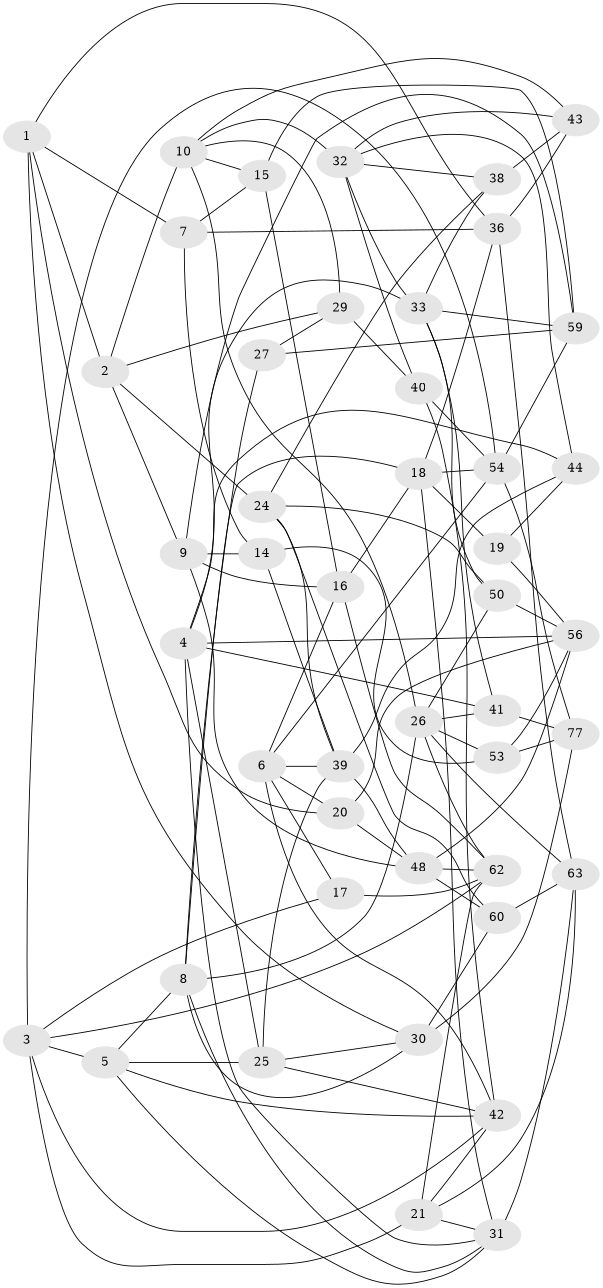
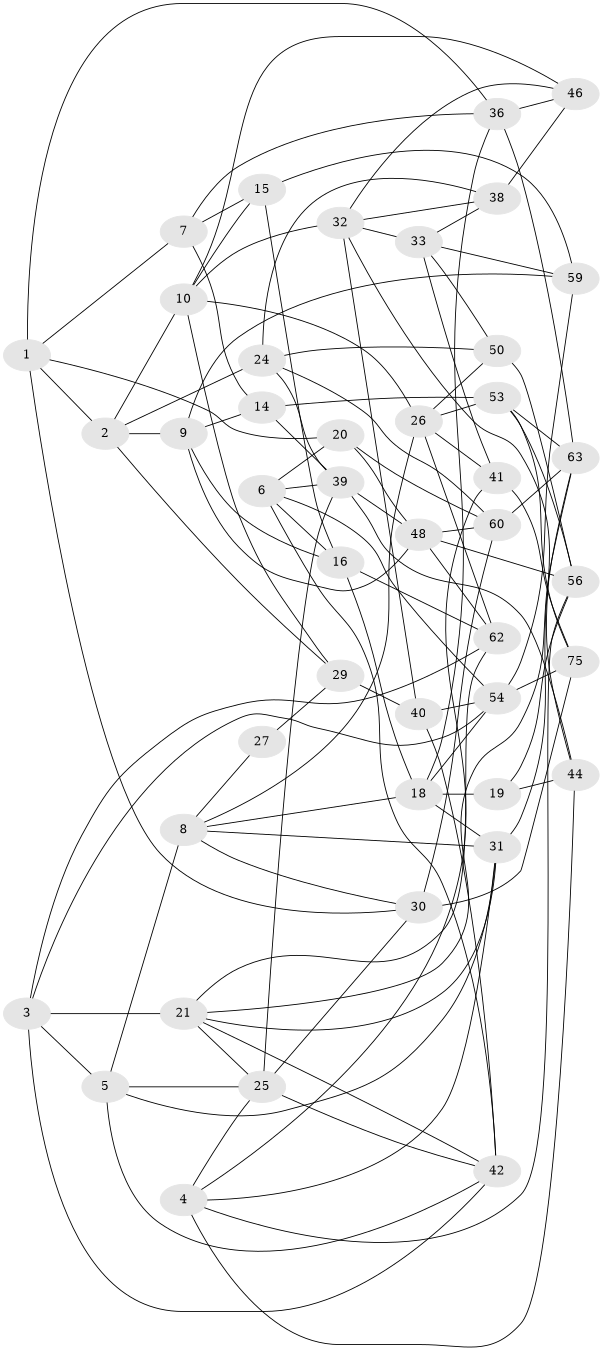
node "43": label "43" -> "46"
edge "33" -- "4": removed
edge "59" -- "27": removed
edge "56" -- "20": now "60" -- "20"
node "77": label "77" -> "75"
edge "26" -- "63": now "53" -- "63"
node "17": removed
edge "21" -- "25": added
